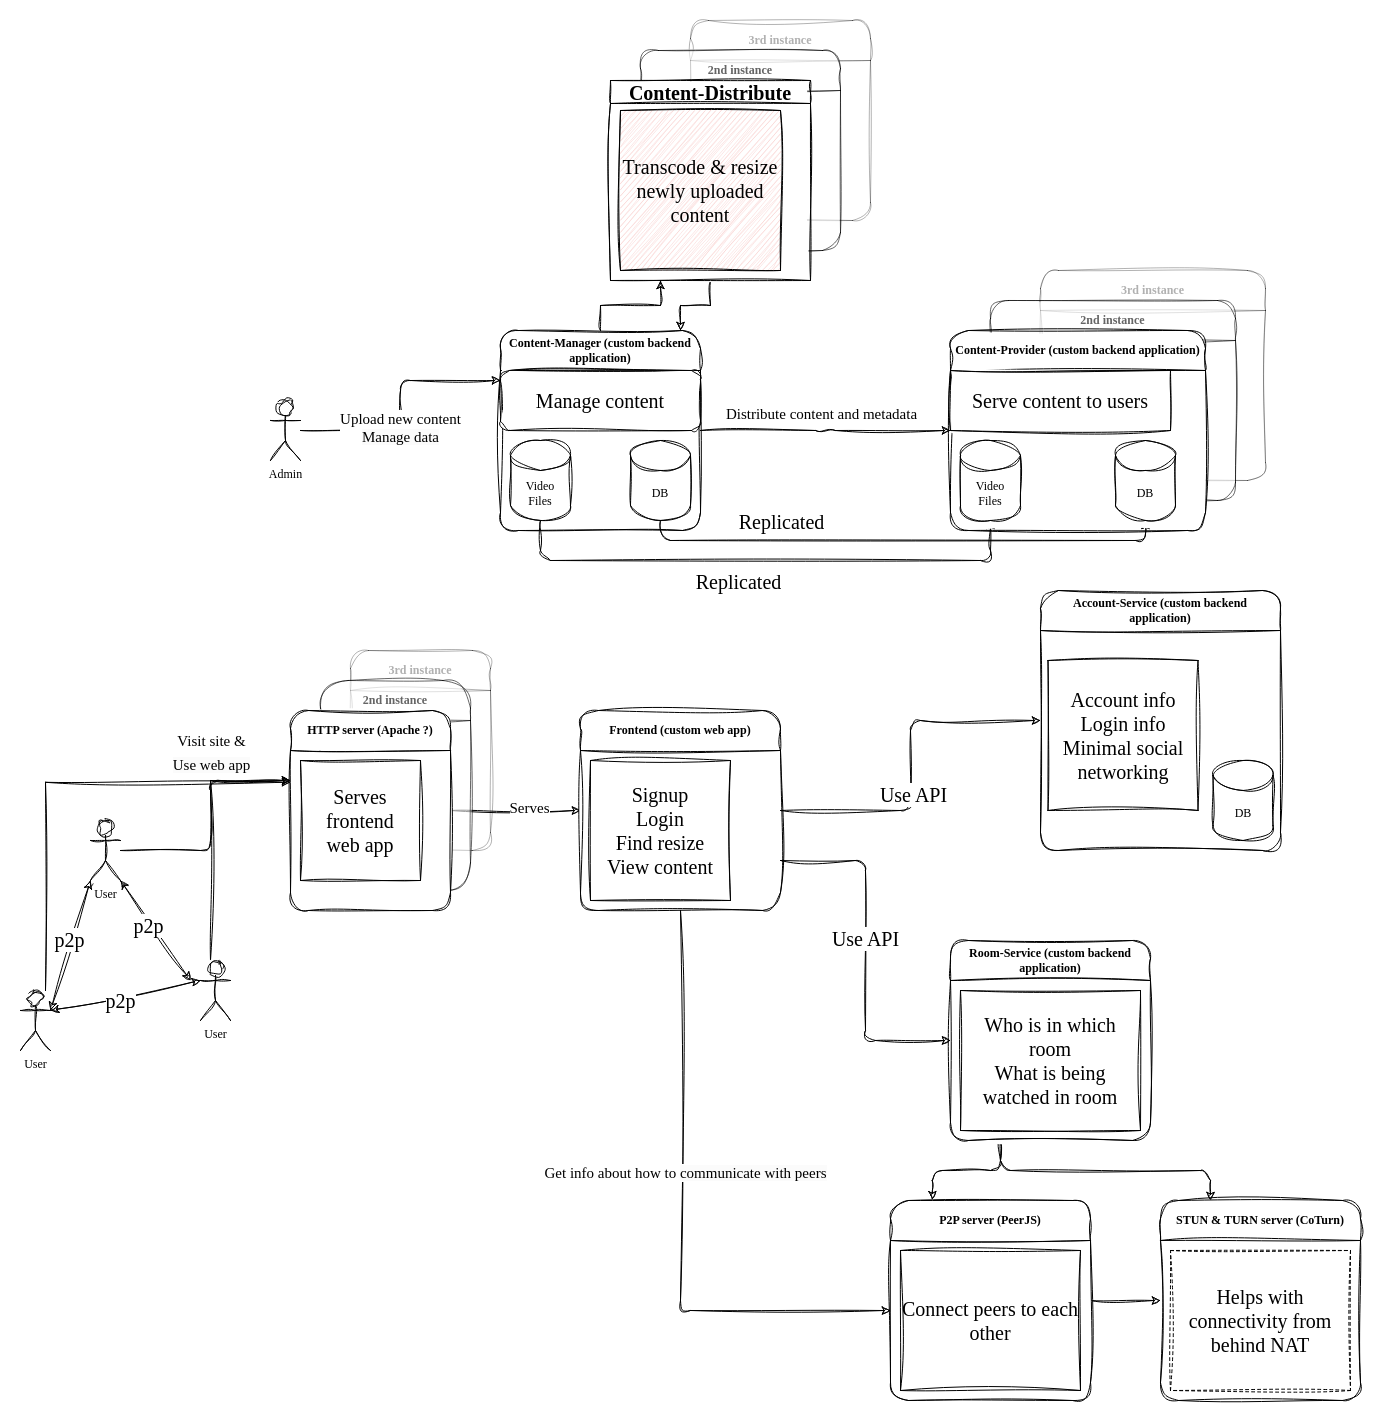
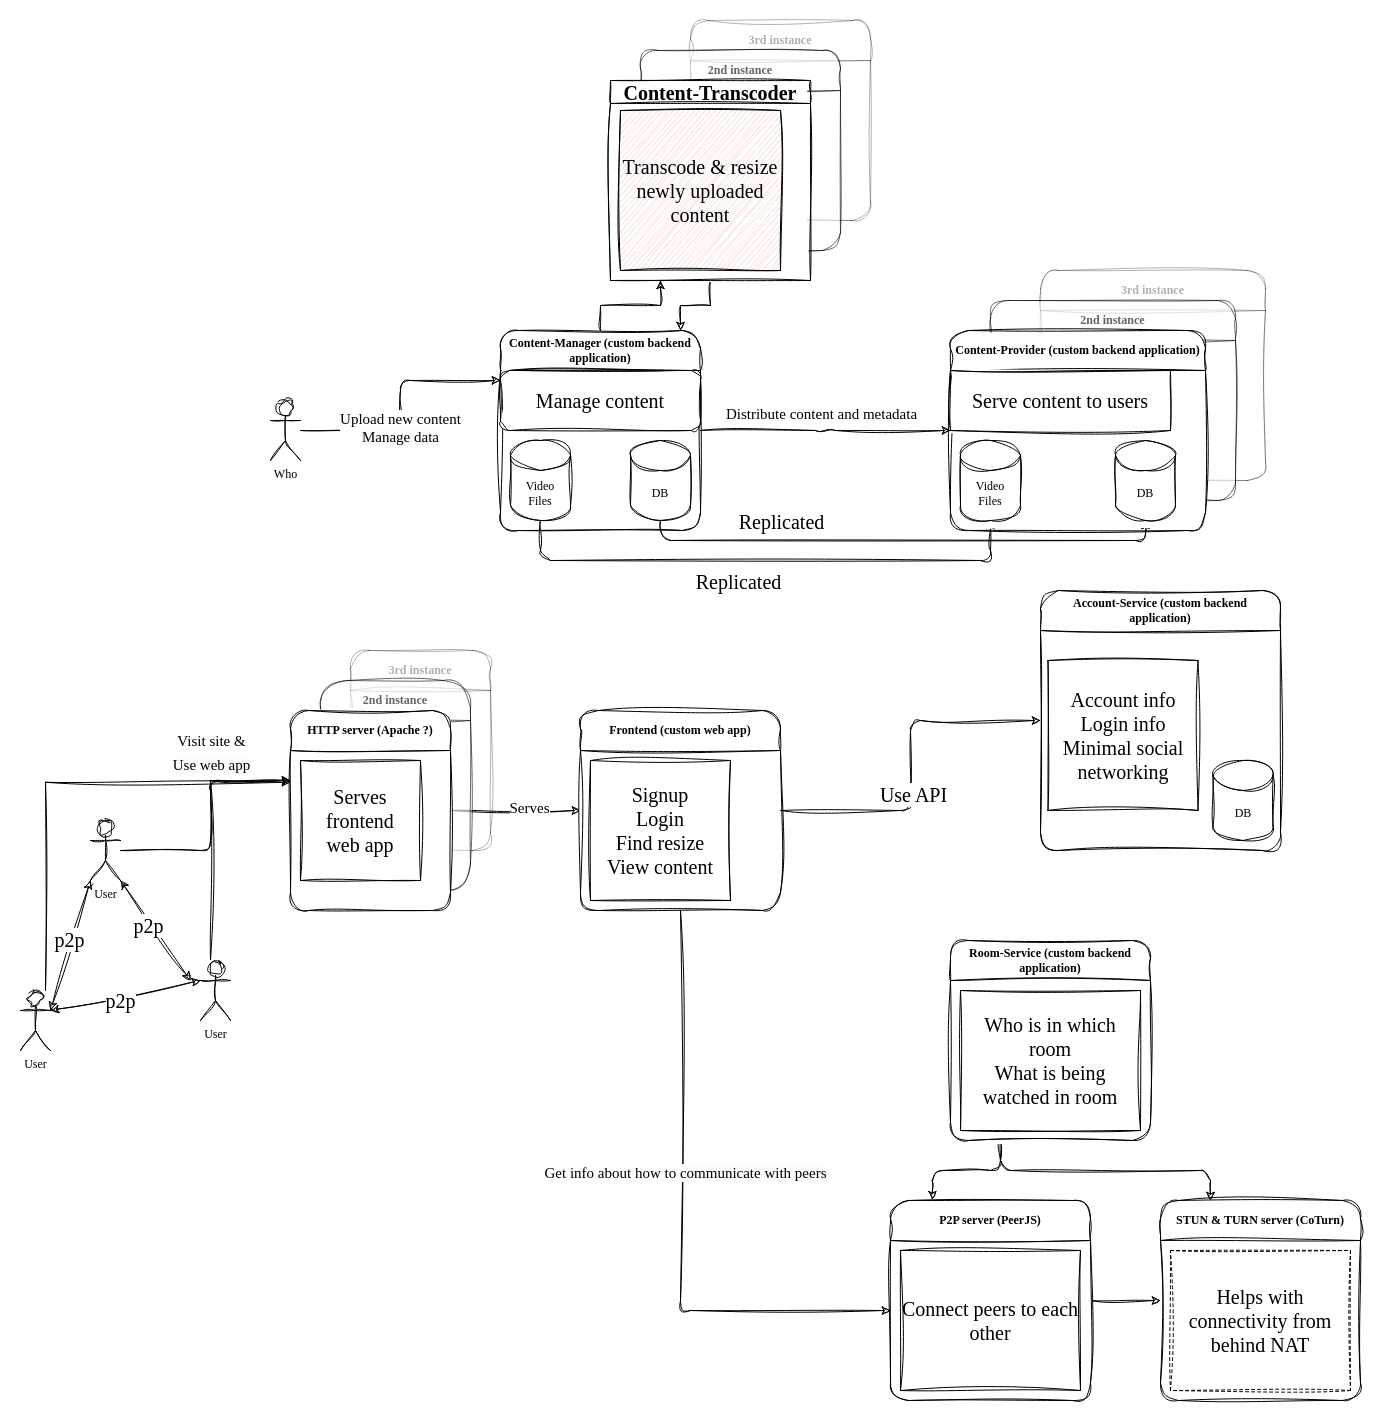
node "Content-Distribute": label "Content-Distribute" -> "Content-Transcoder"
node "Admin": label "Admin" -> "Who"
edge "Frontend (custom web app)" -> "Room-Service (custom backend application)": removed, label "Use API"
